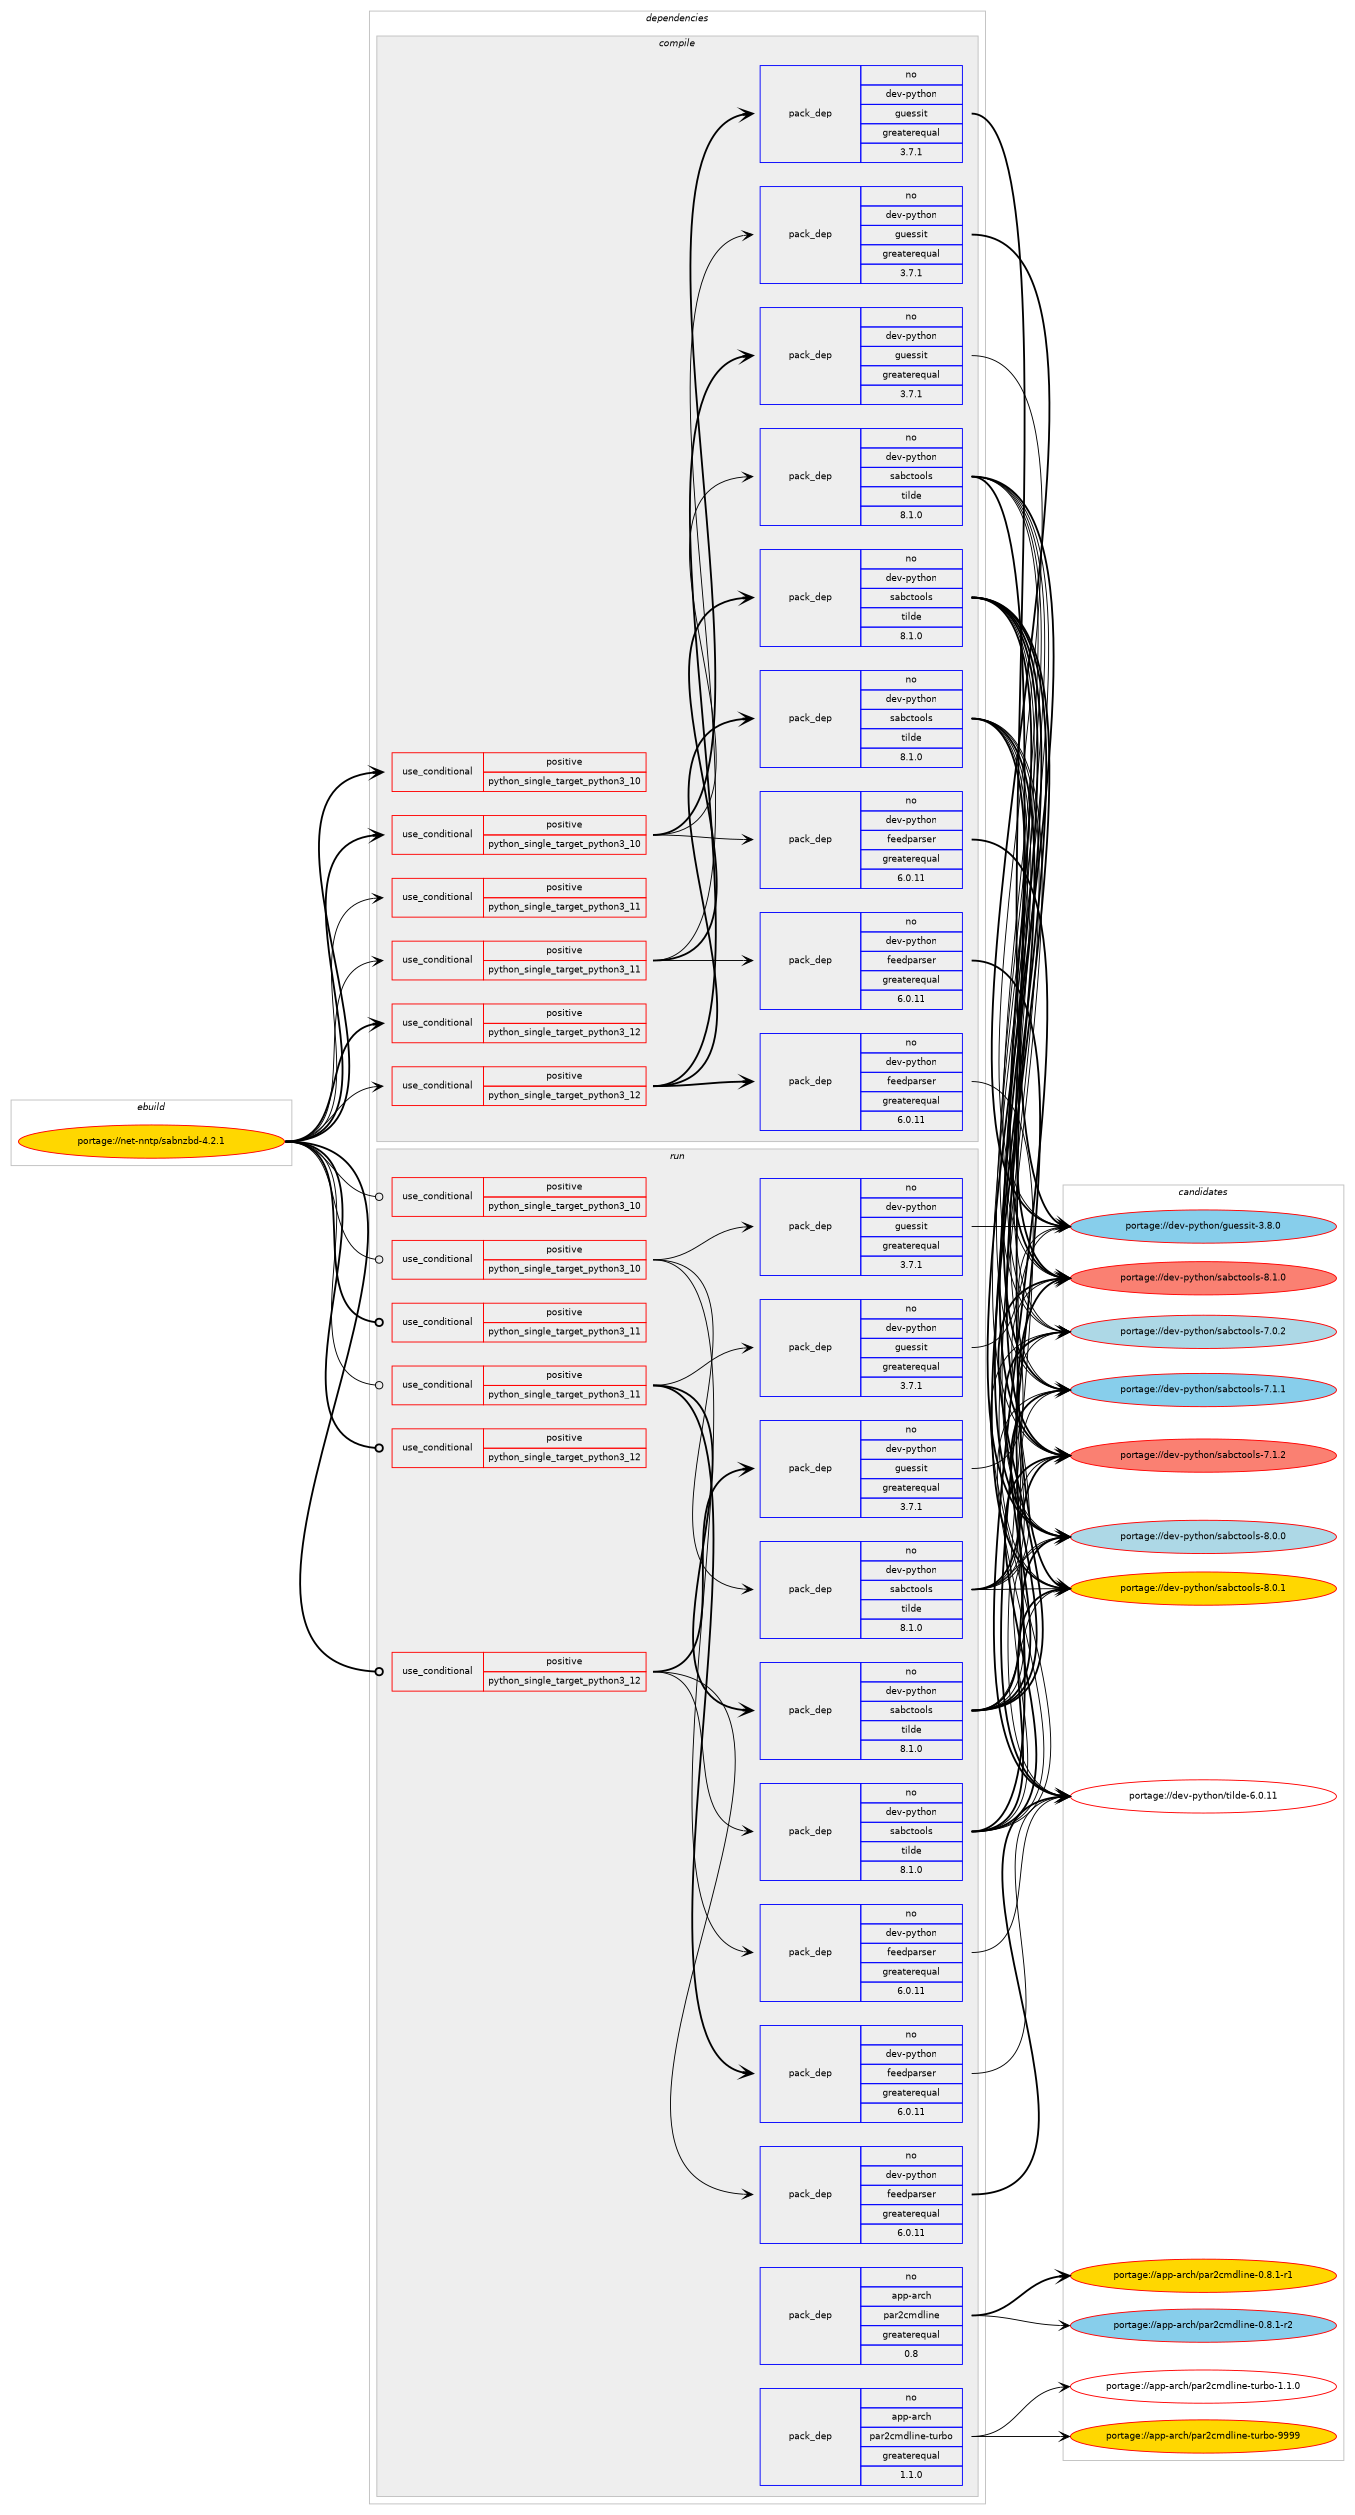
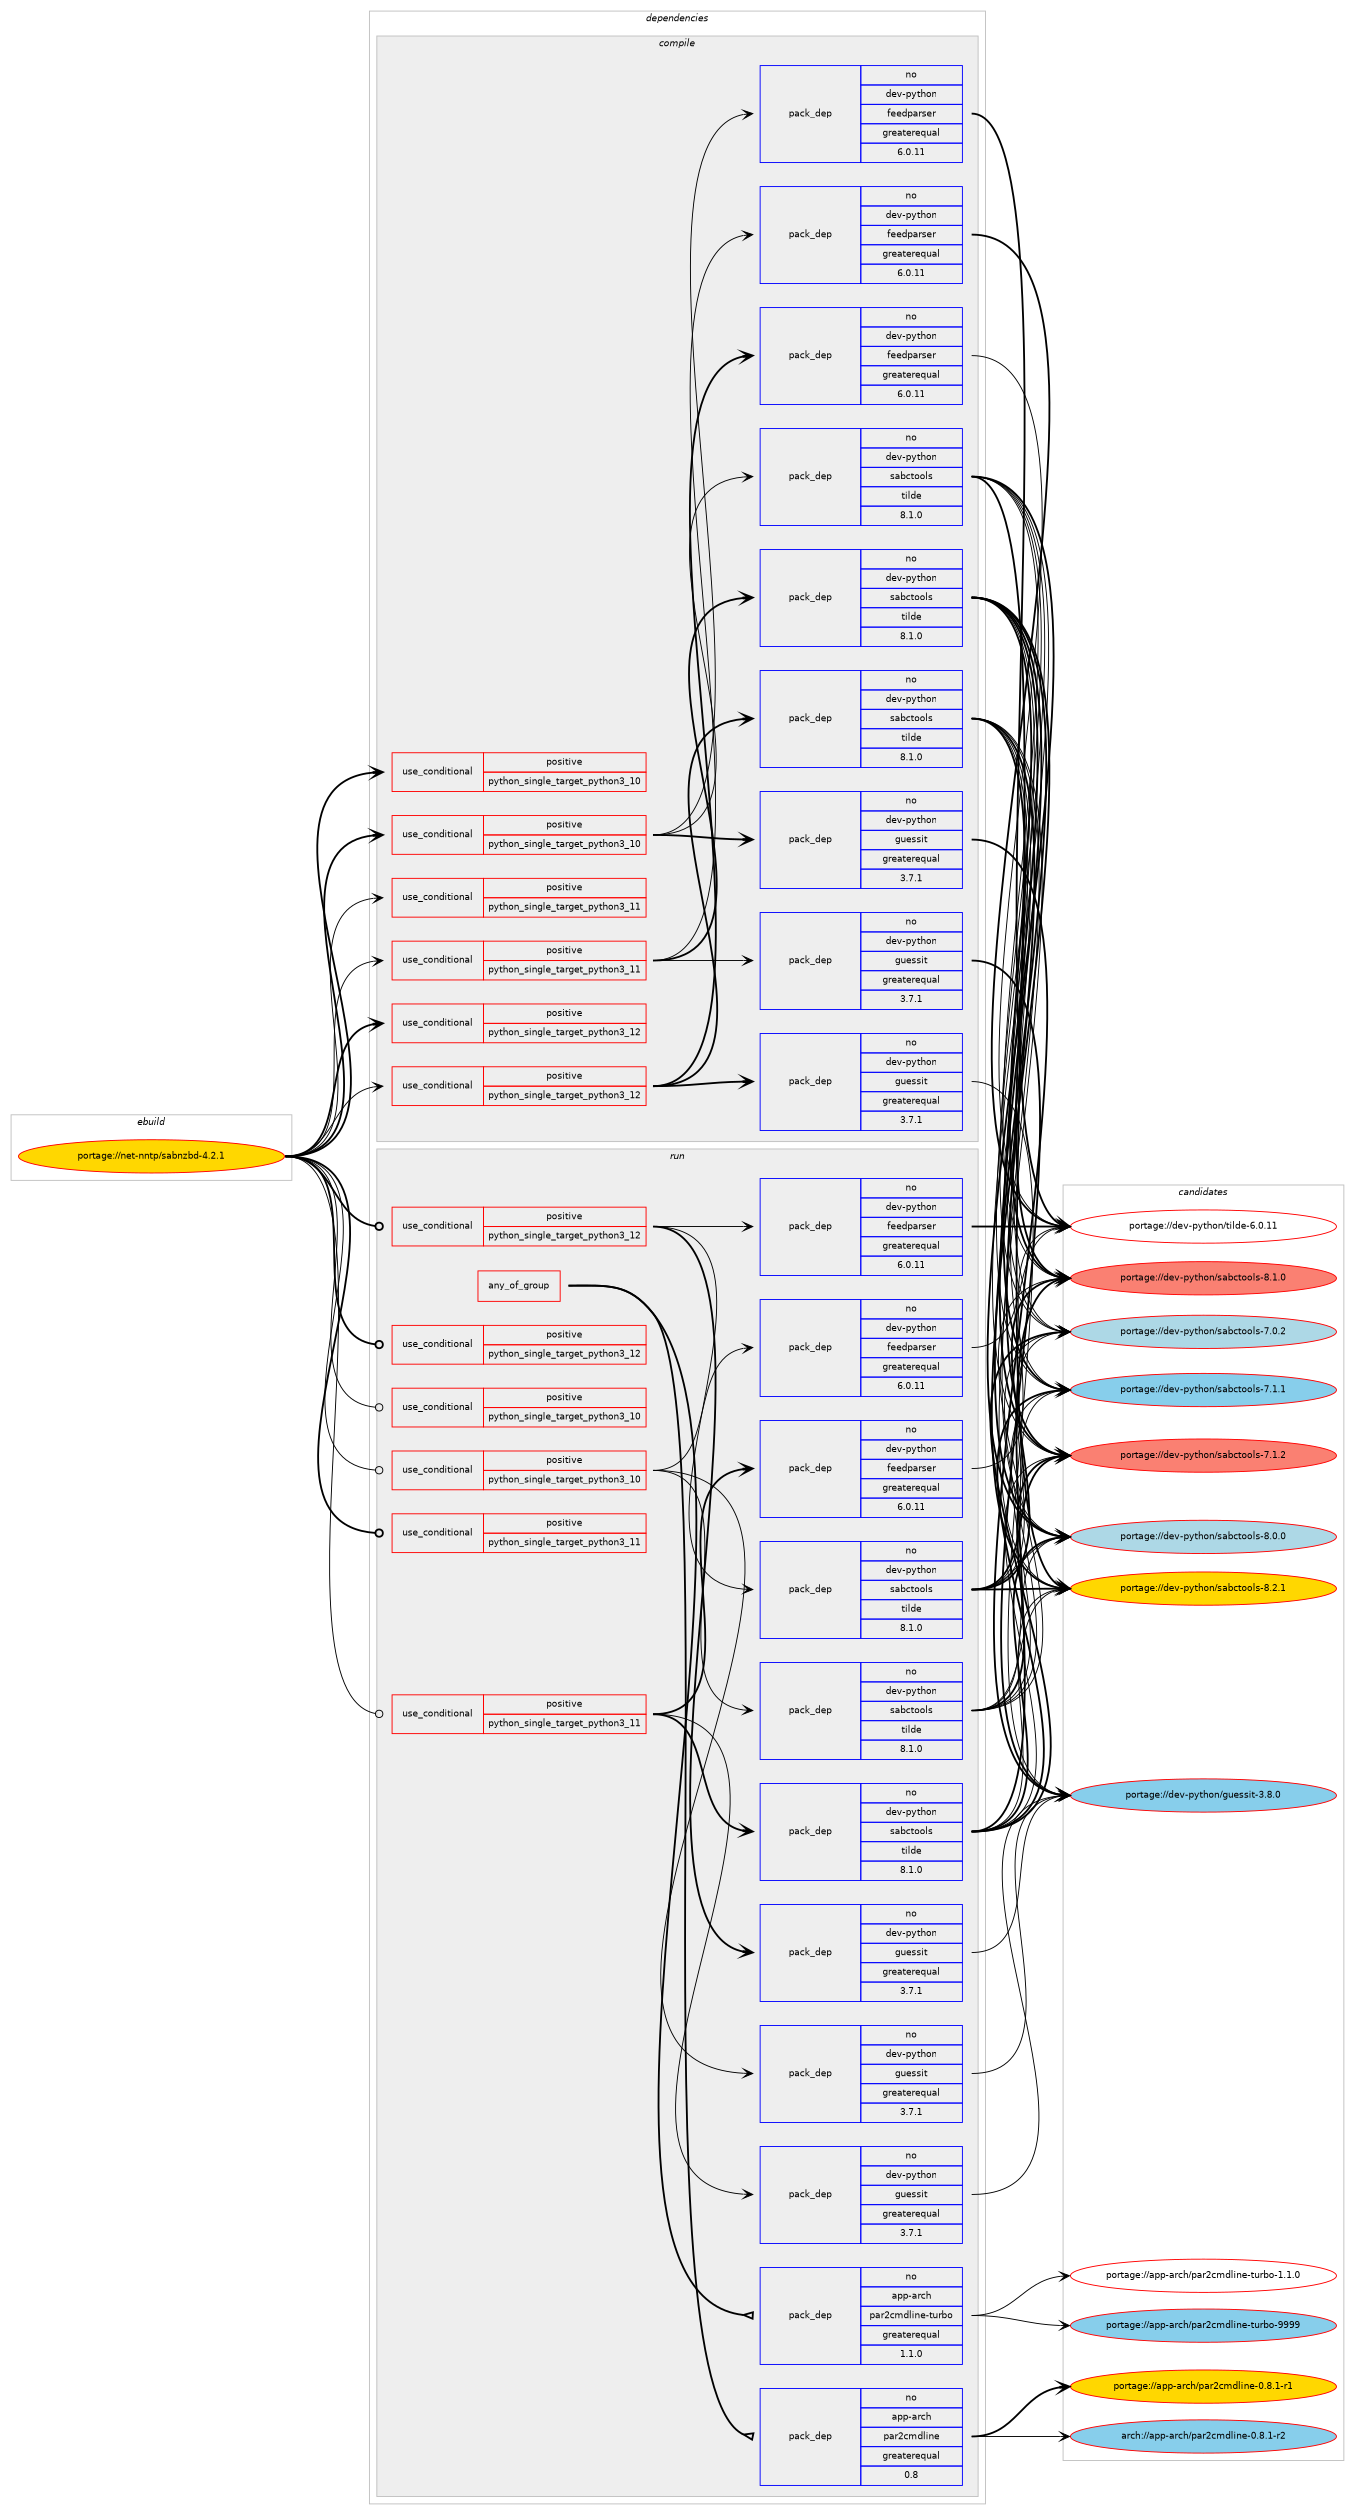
node "any_of_group": added
node "portage://dev-python/sabctools-8.0.1": label "portage://dev-python/sabctools-8.0.1" -> "portage://dev-python/sabctools-8.2.1"
node "portage://app-arch/par2cmdline-0.8.1-r2": label "portage://app-arch/par2cmdline-0.8.1-r2" -> "arch://app-arch/par2cmdline-0.8.1-r2"
node "portage://app-arch/par2cmdline-turbo-9999": fillcolor gold -> skyblue
